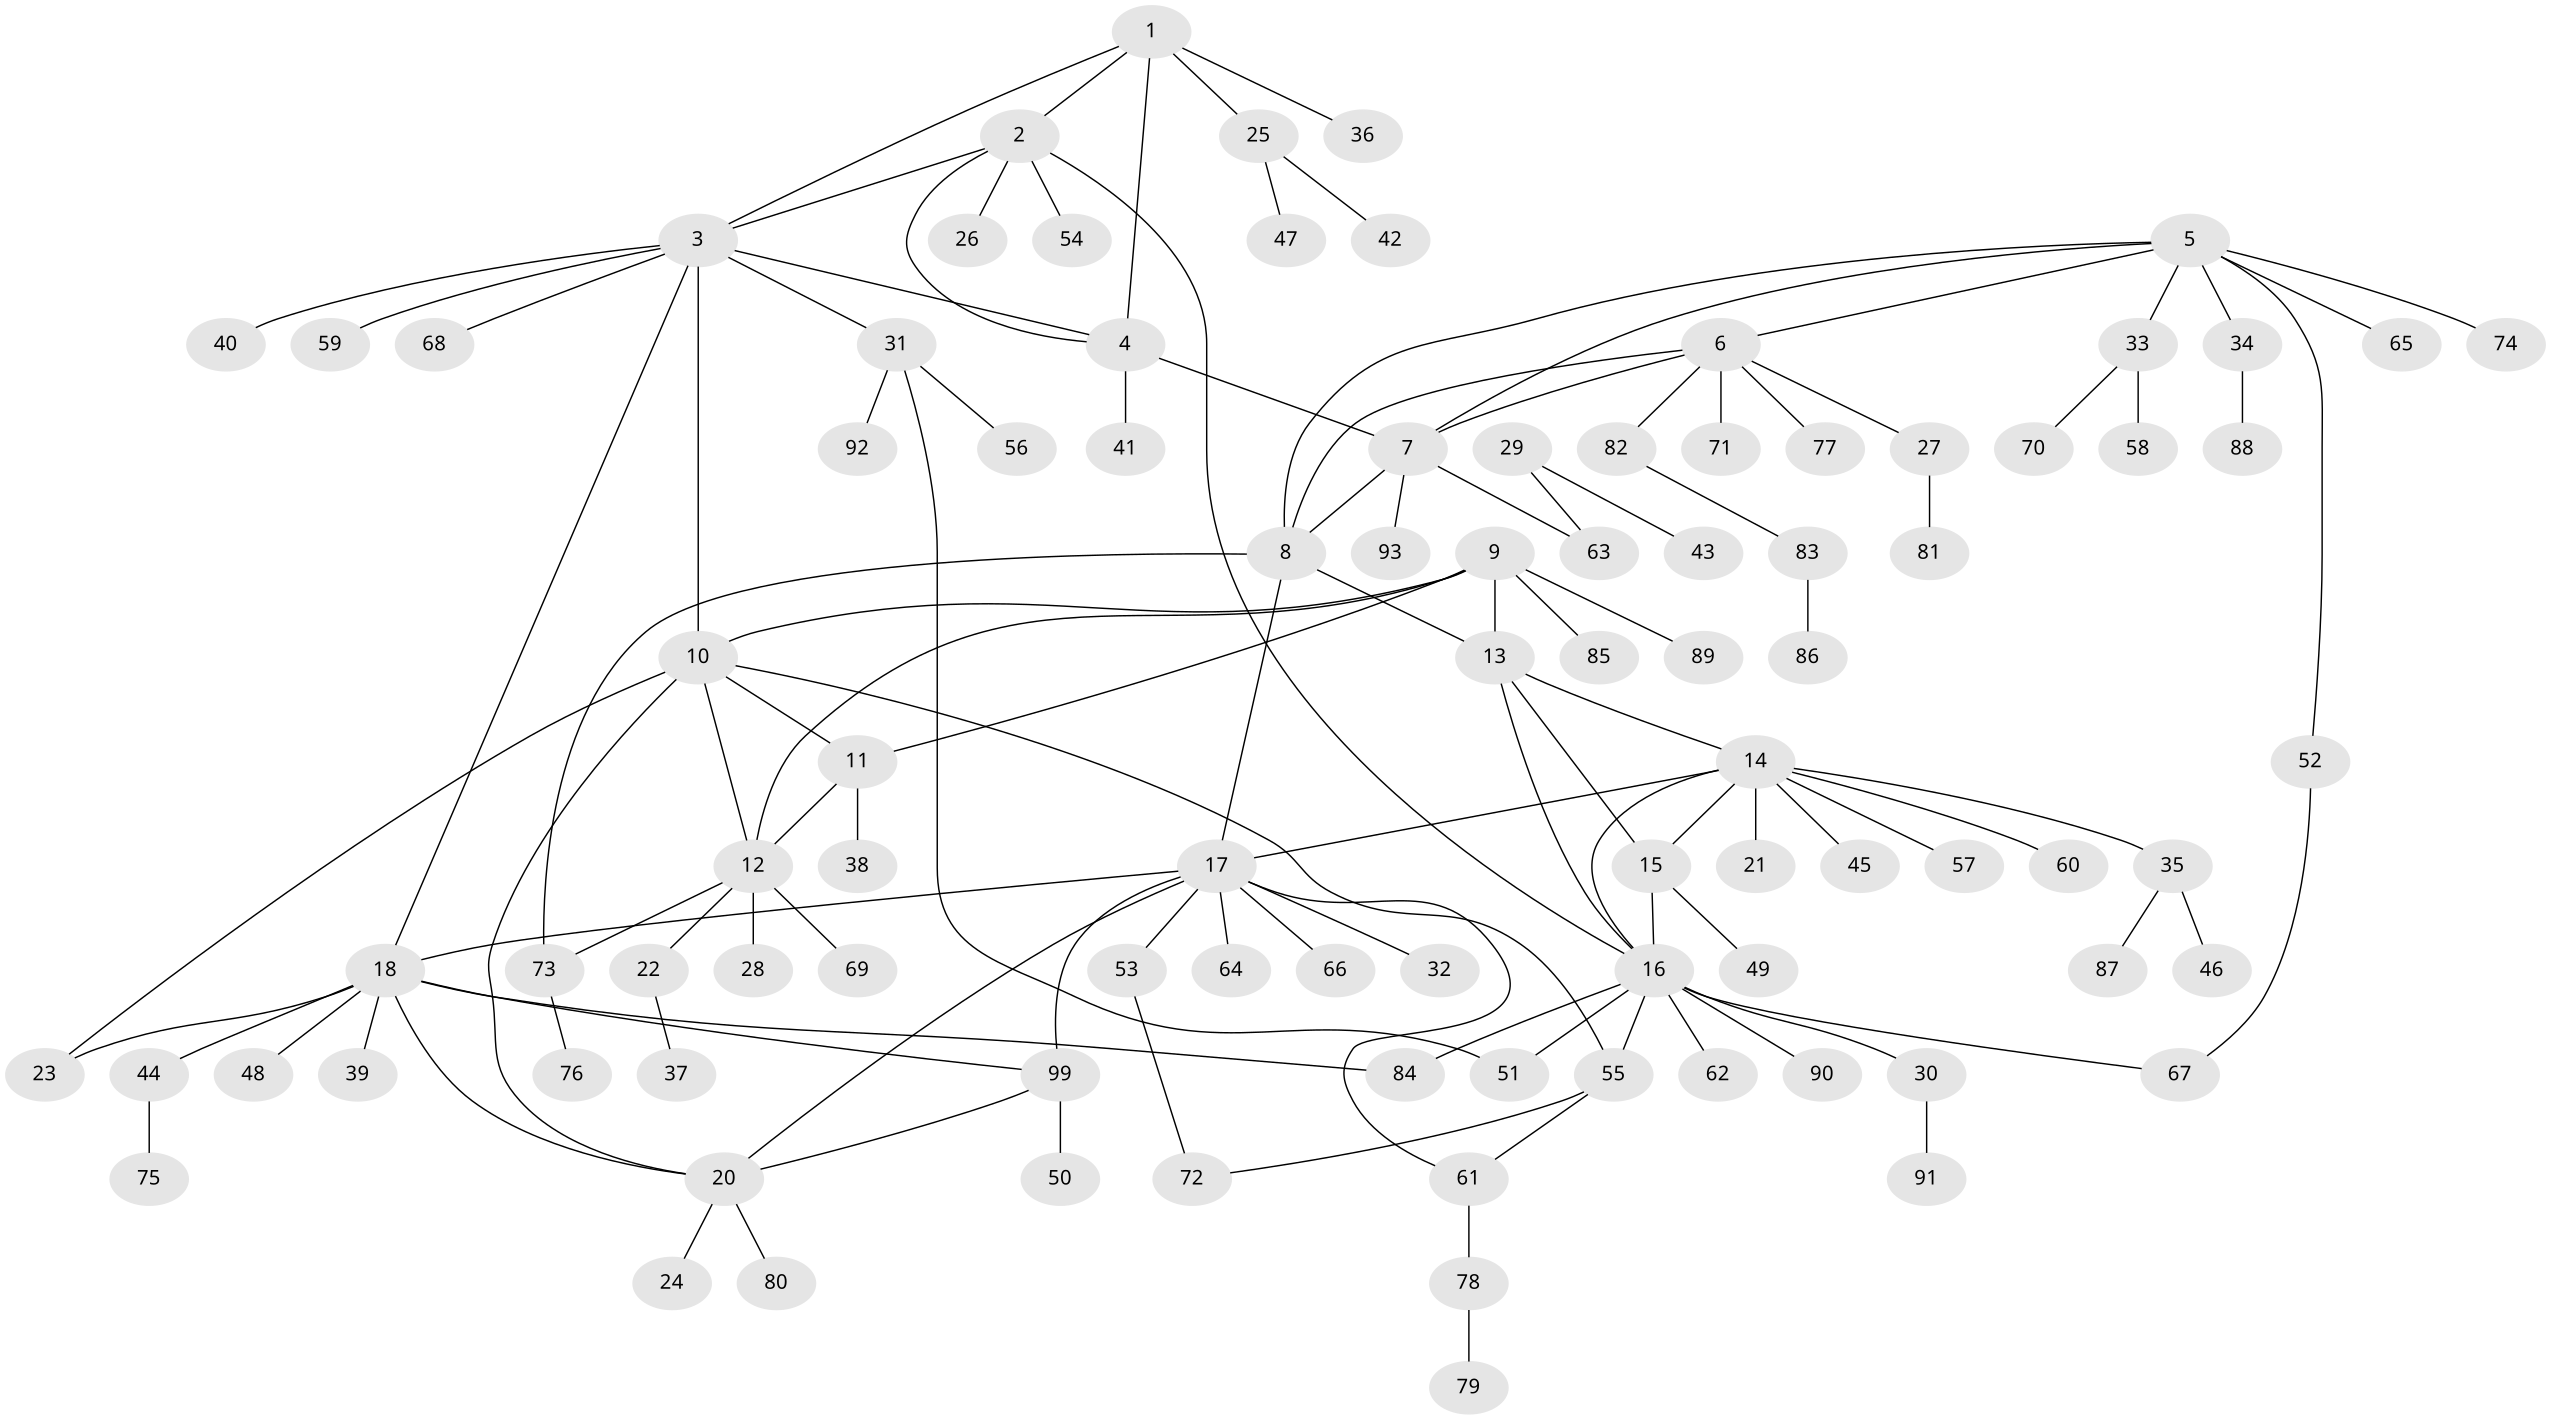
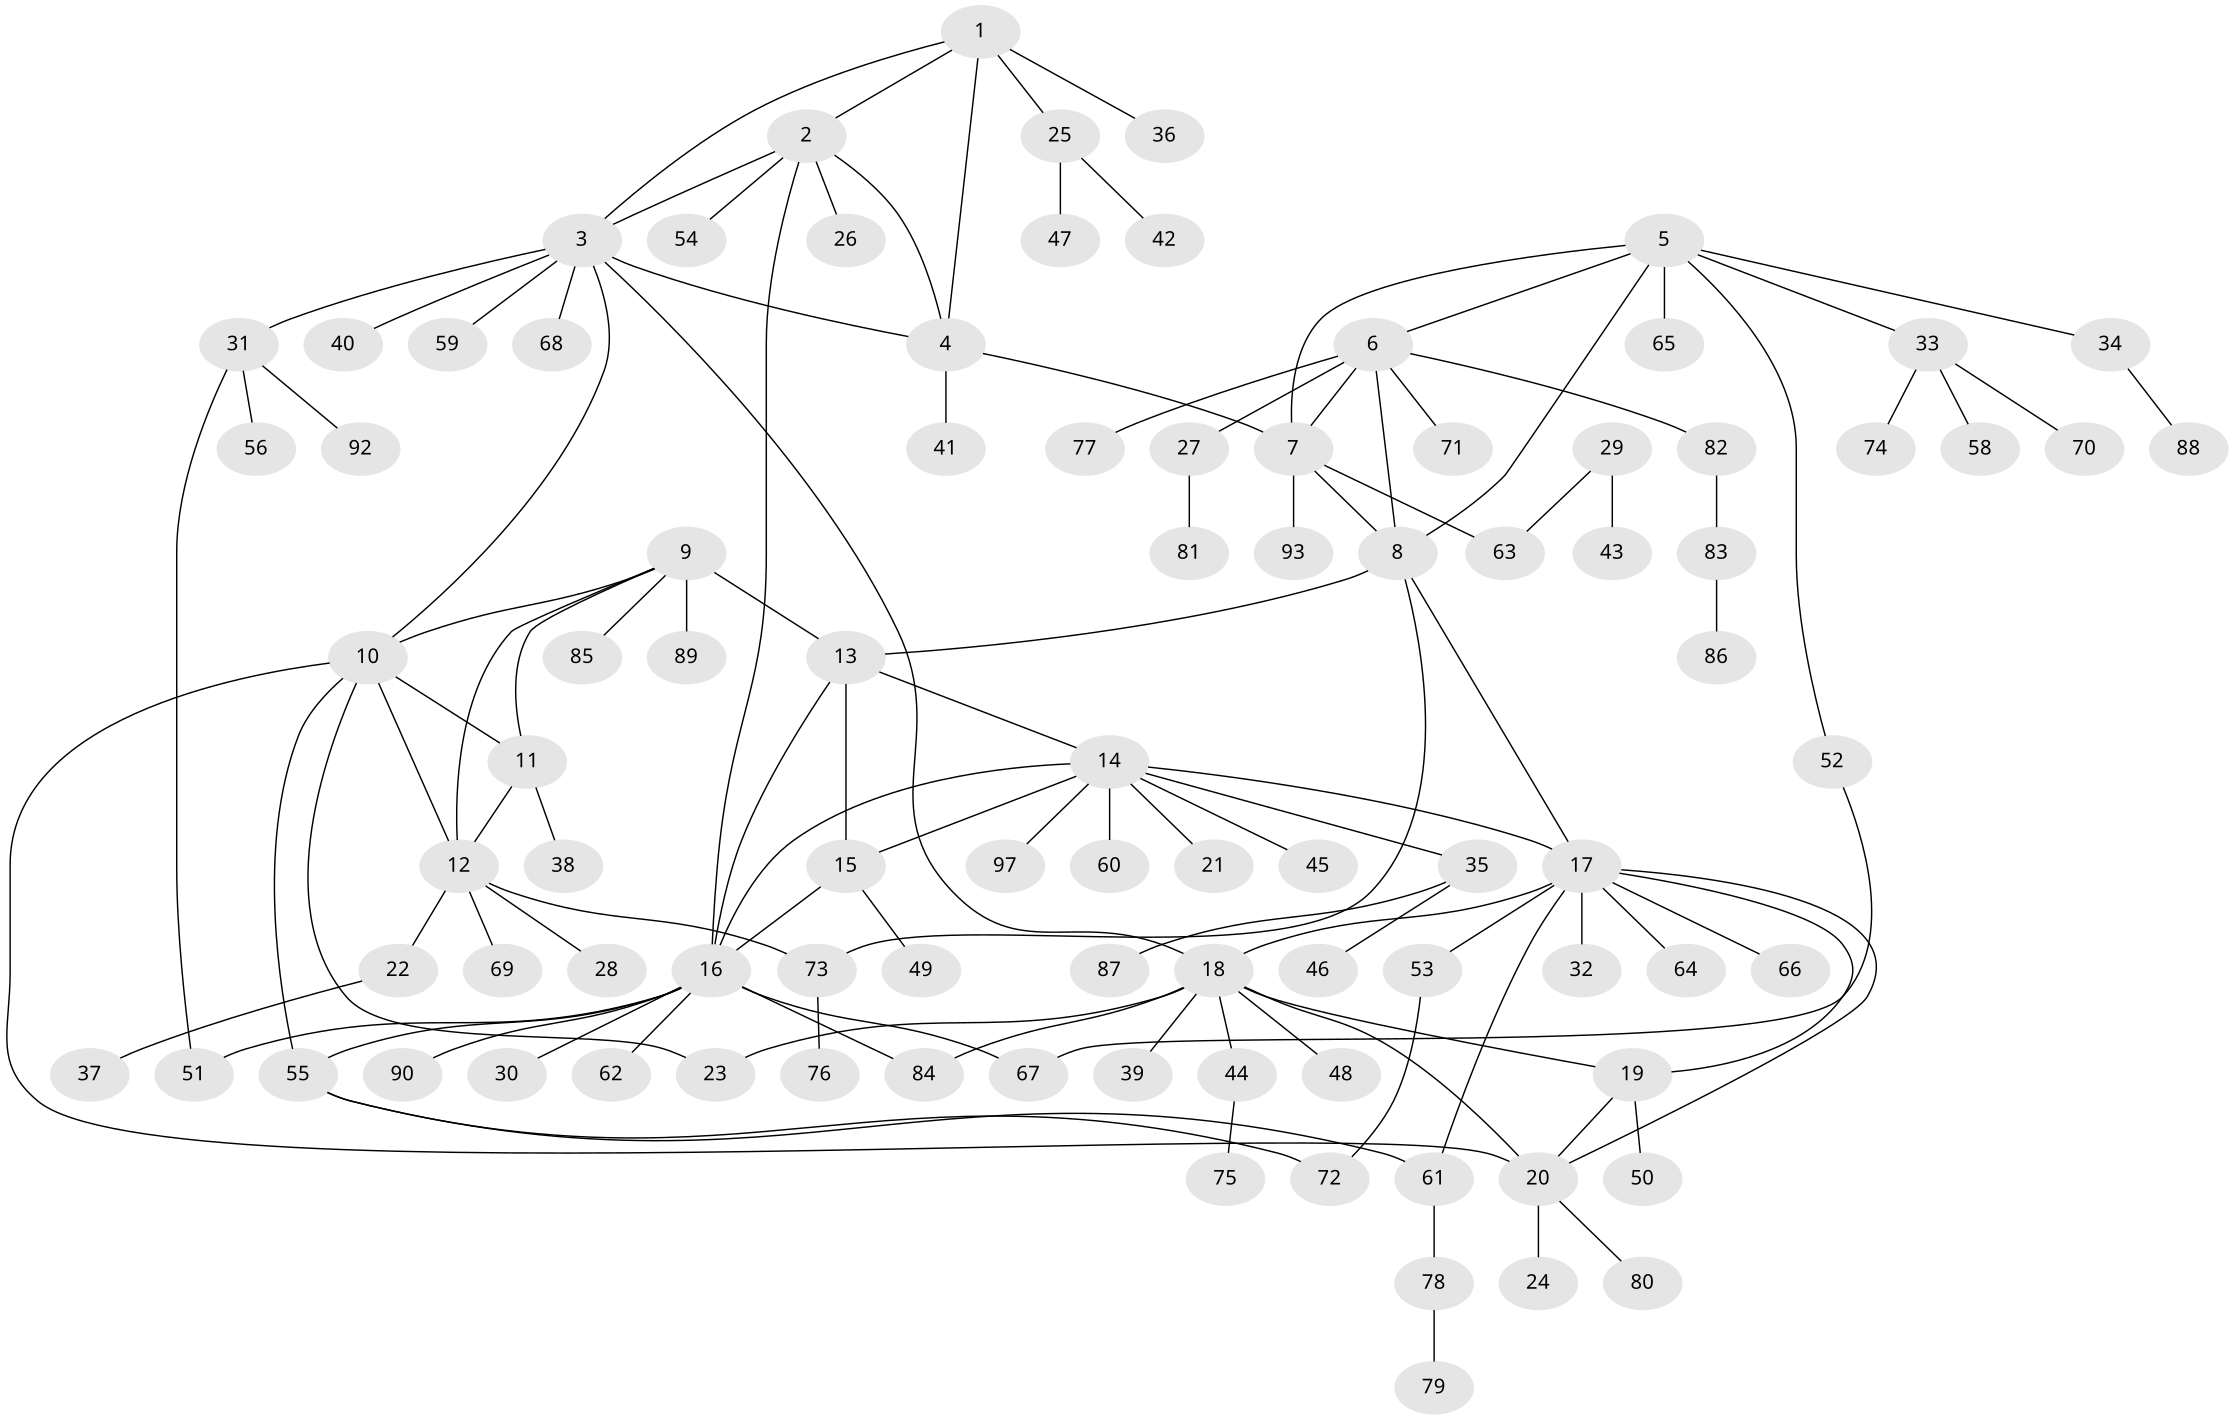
edge "5" -- "74": now "33" -- "74"
node "57": label "57" -> "97"
node "99": label "99" -> "19"
node "91": removed
